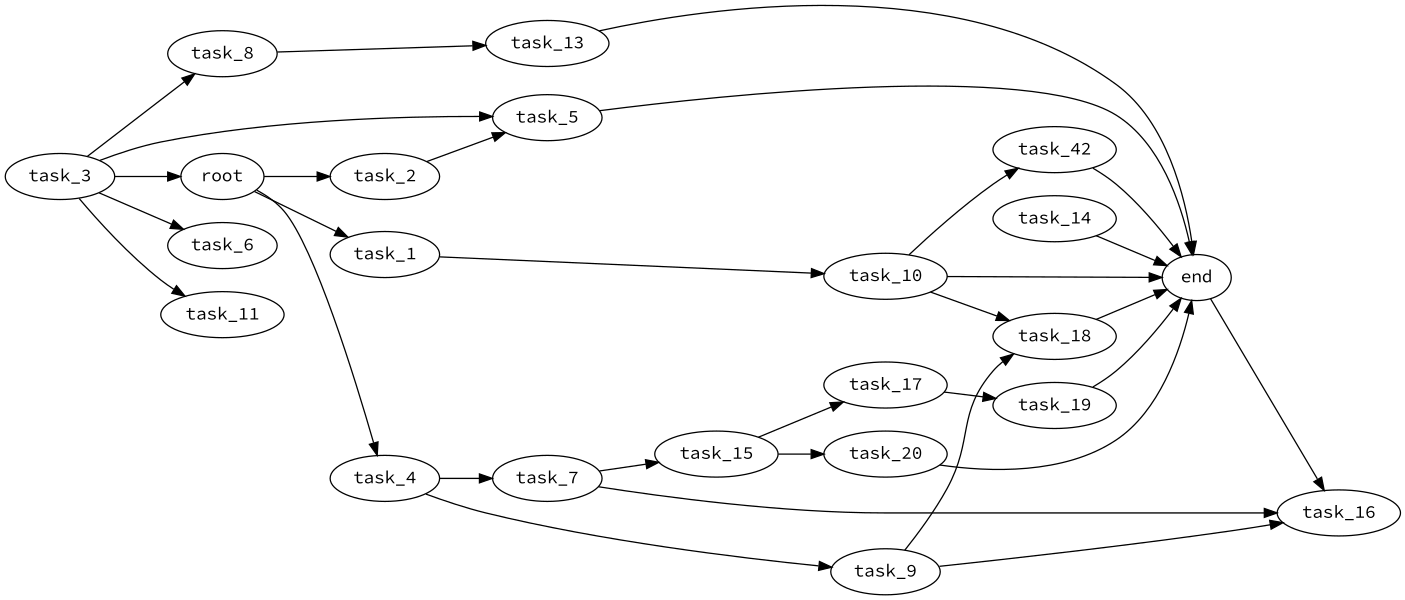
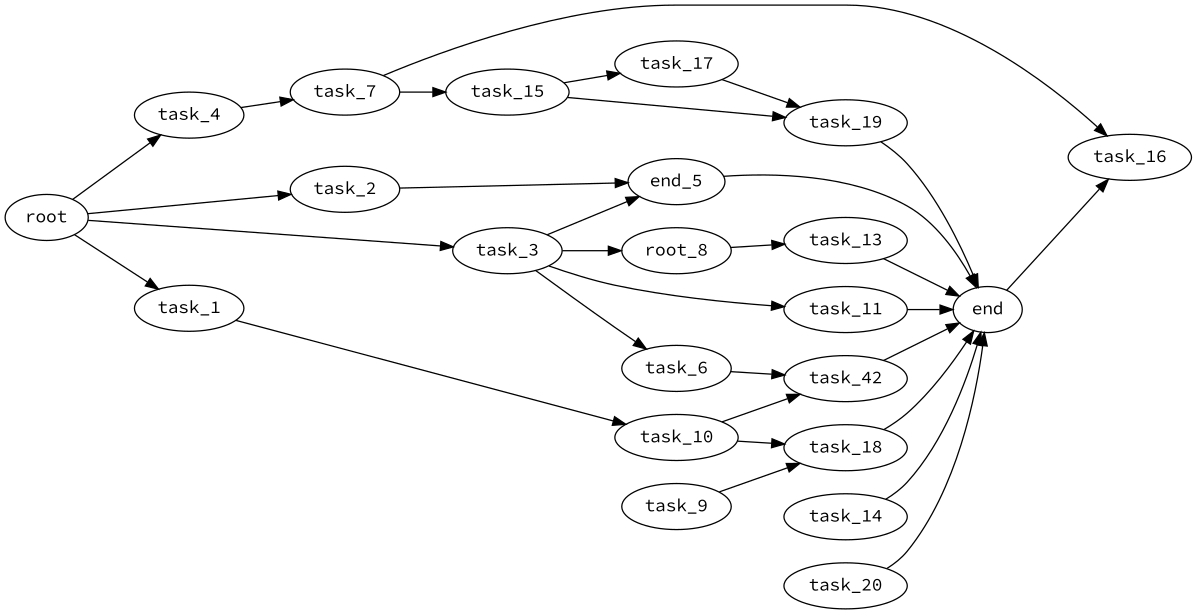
node "task_8": label "task_8" -> "root_8"
node "task_5": label "task_5" -> "end_5"
edge "task_3" -> "root": reversed
edge "task_10" -> "end": now "task_11" -> "end"
edge "task_6" -> "task_42": added
edge "task_15" -> "task_20": now "task_15" -> "task_19"
edge "task_4" -> "task_9": removed
edge "task_9" -> "task_16": removed
